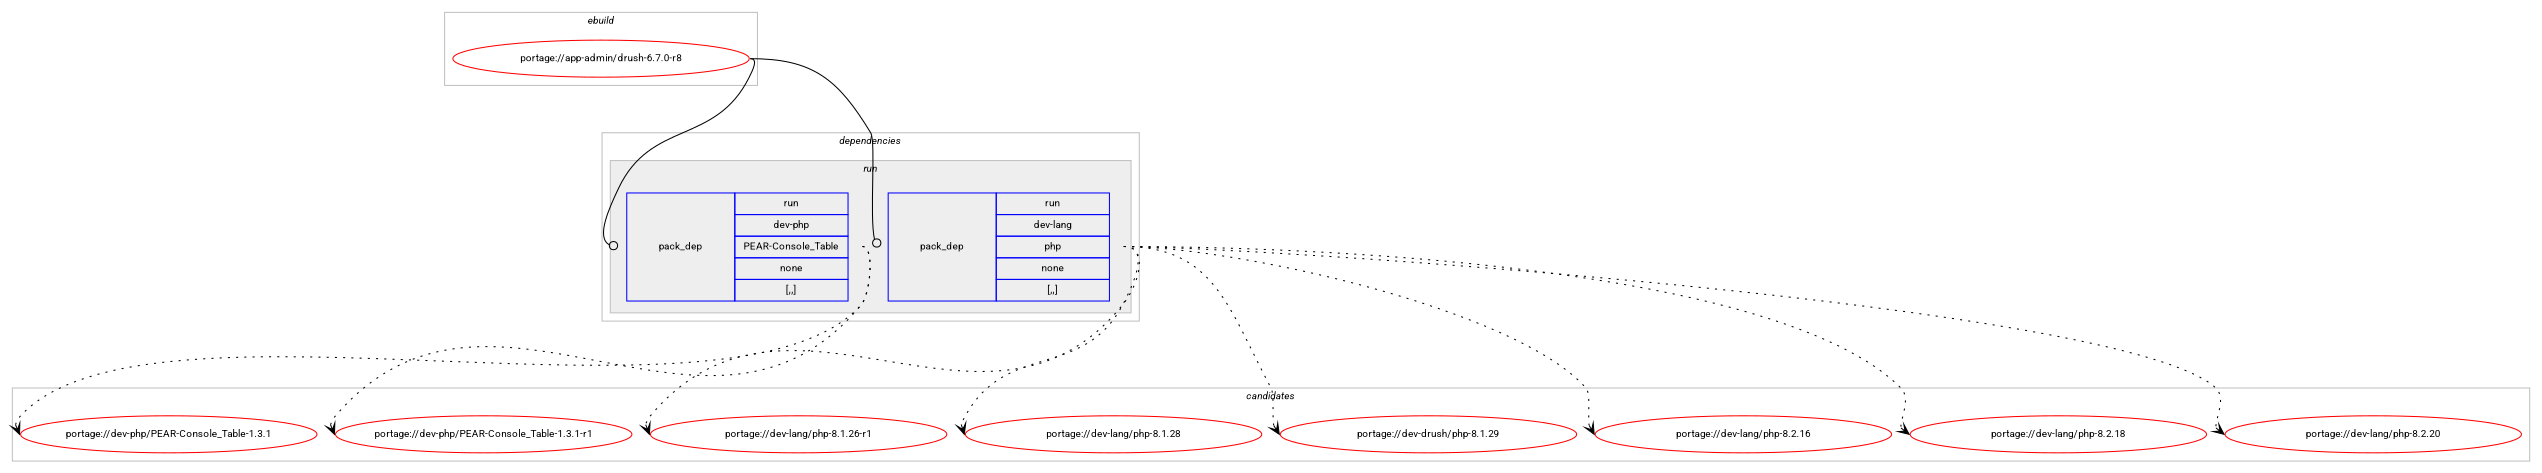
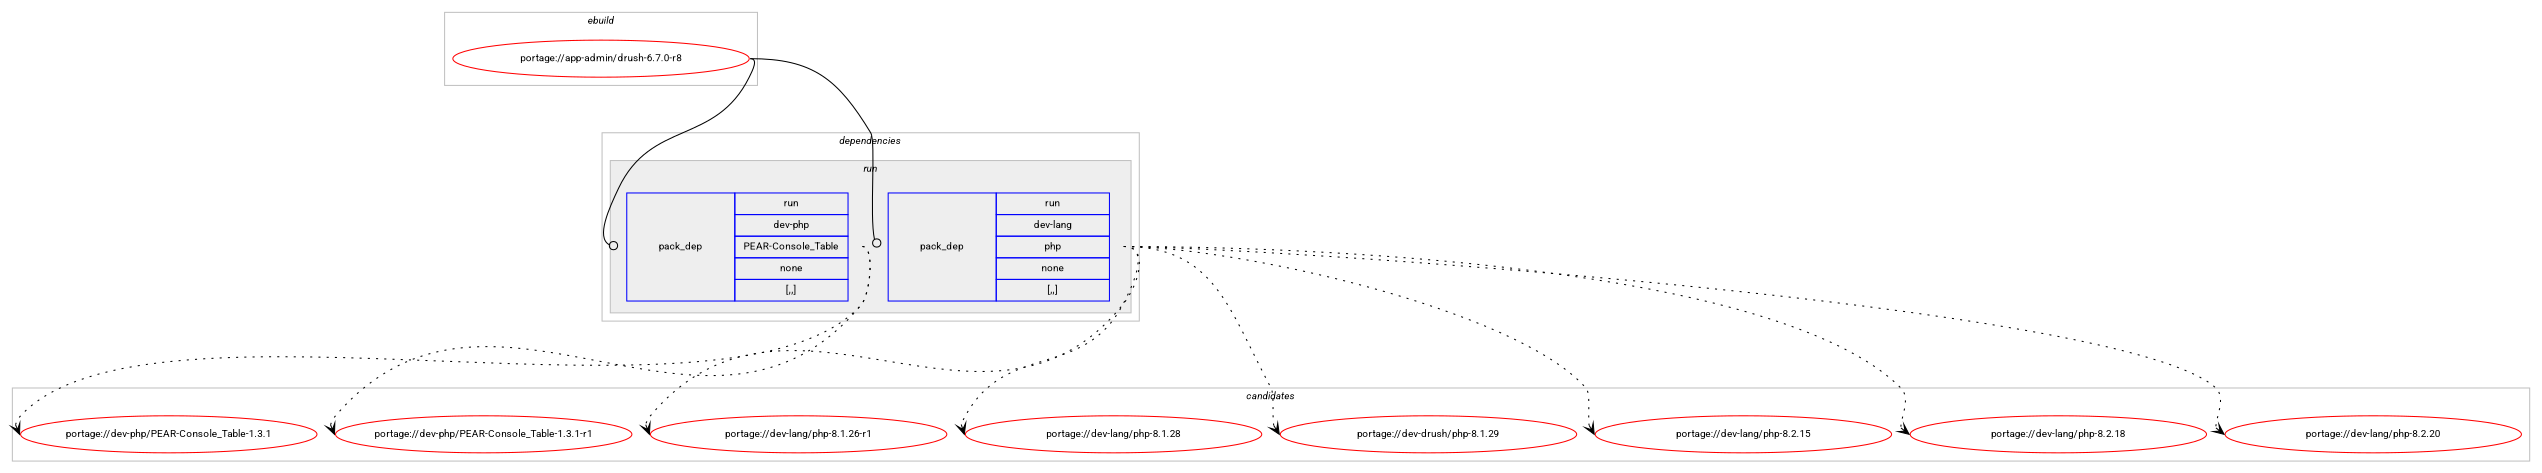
node "portage://dev-lang/php-8.2.16": label "portage://dev-lang/php-8.2.16" -> "portage://dev-lang/php-8.2.15"
